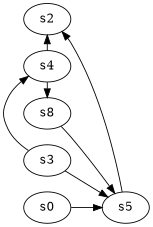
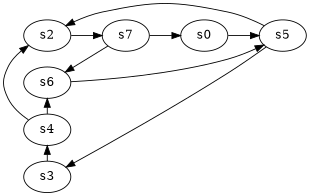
node "s7": added
node "s8": label "s8" -> "s6"
edge "s3" -> "s5": reversed
